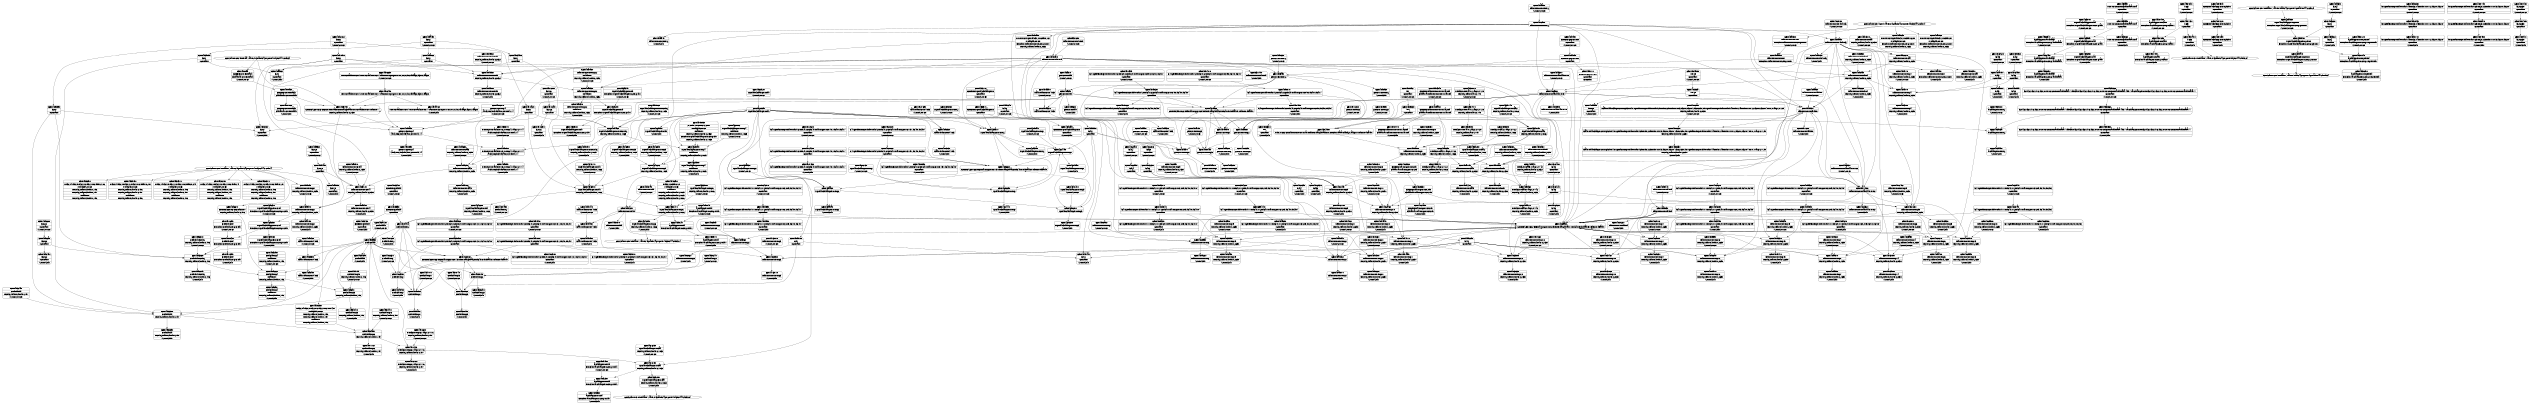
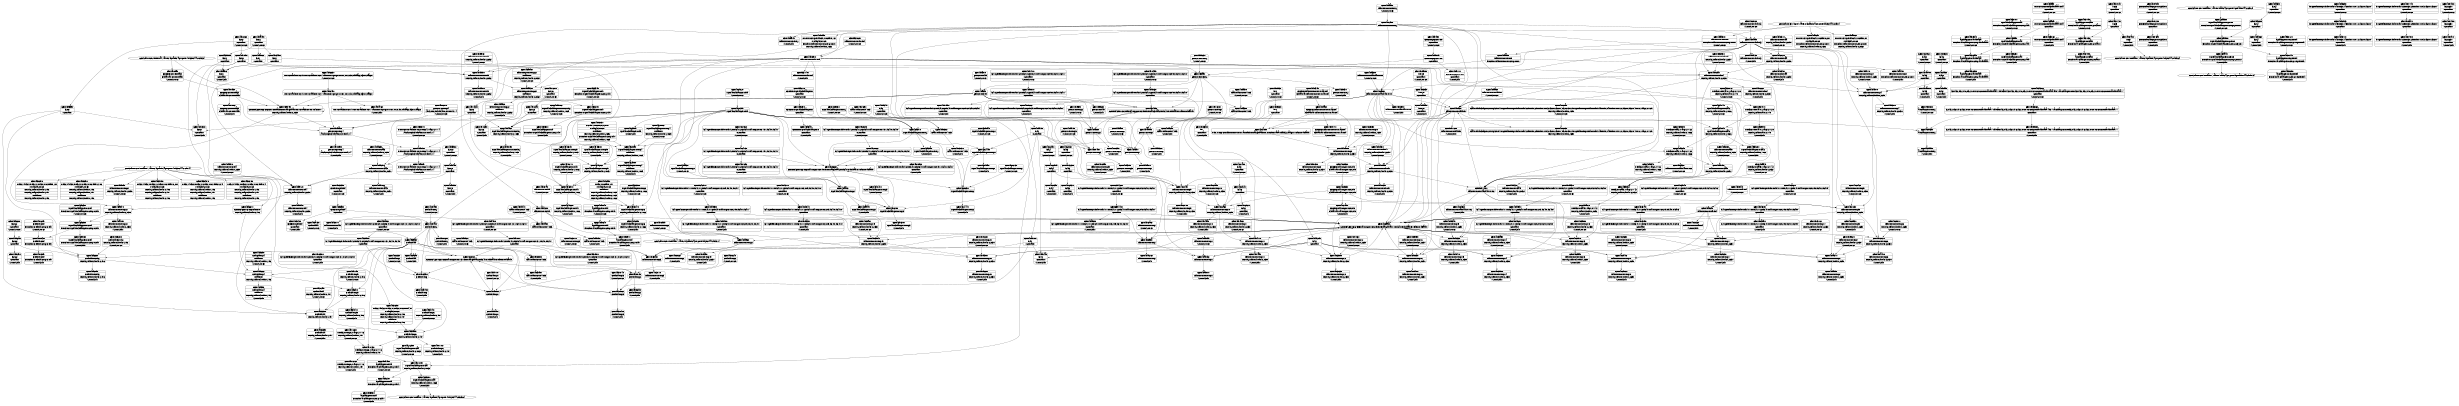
node "CE0x48f8110": text "*Function*" -> "*SummSink*"
node "CE0x48e6f50": removed
node "CE0x4939f30": text "cred_ced:bb" -> "cred_sid:bb"
